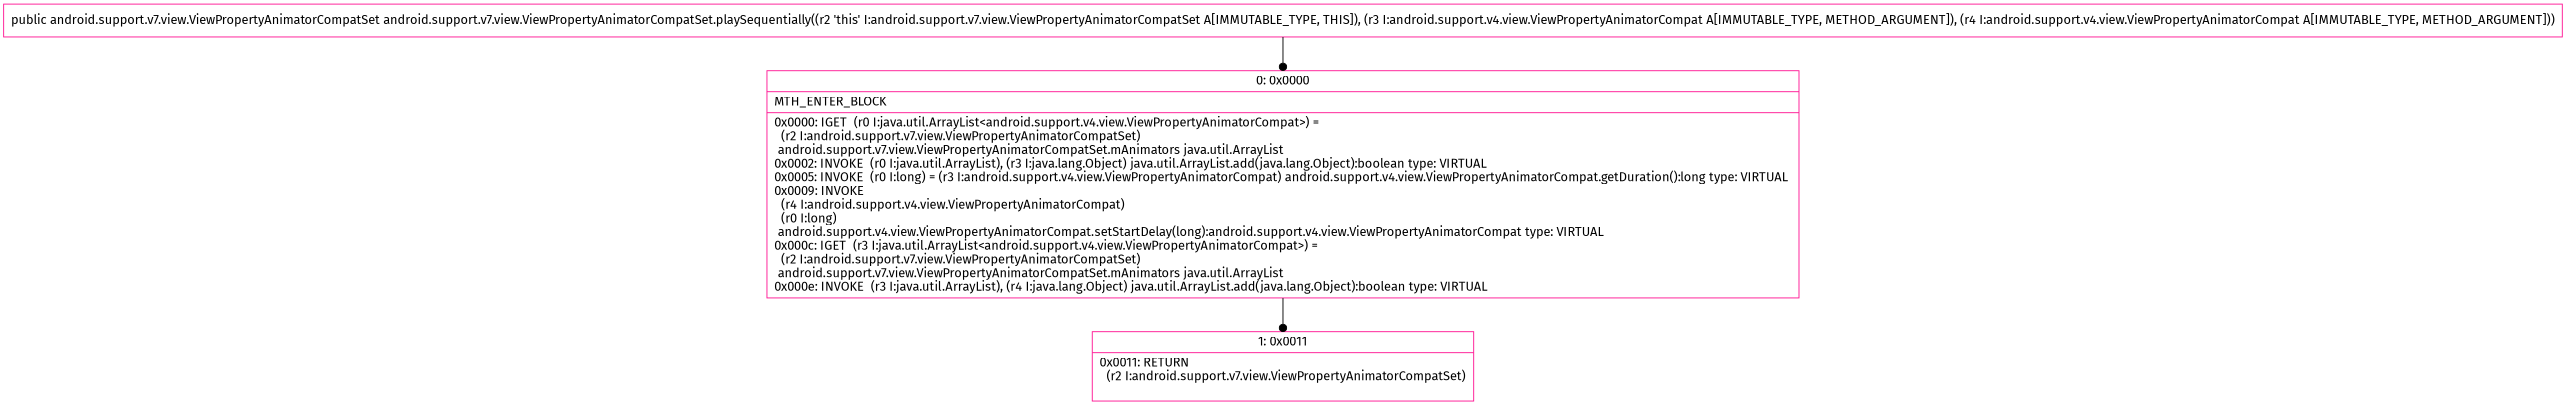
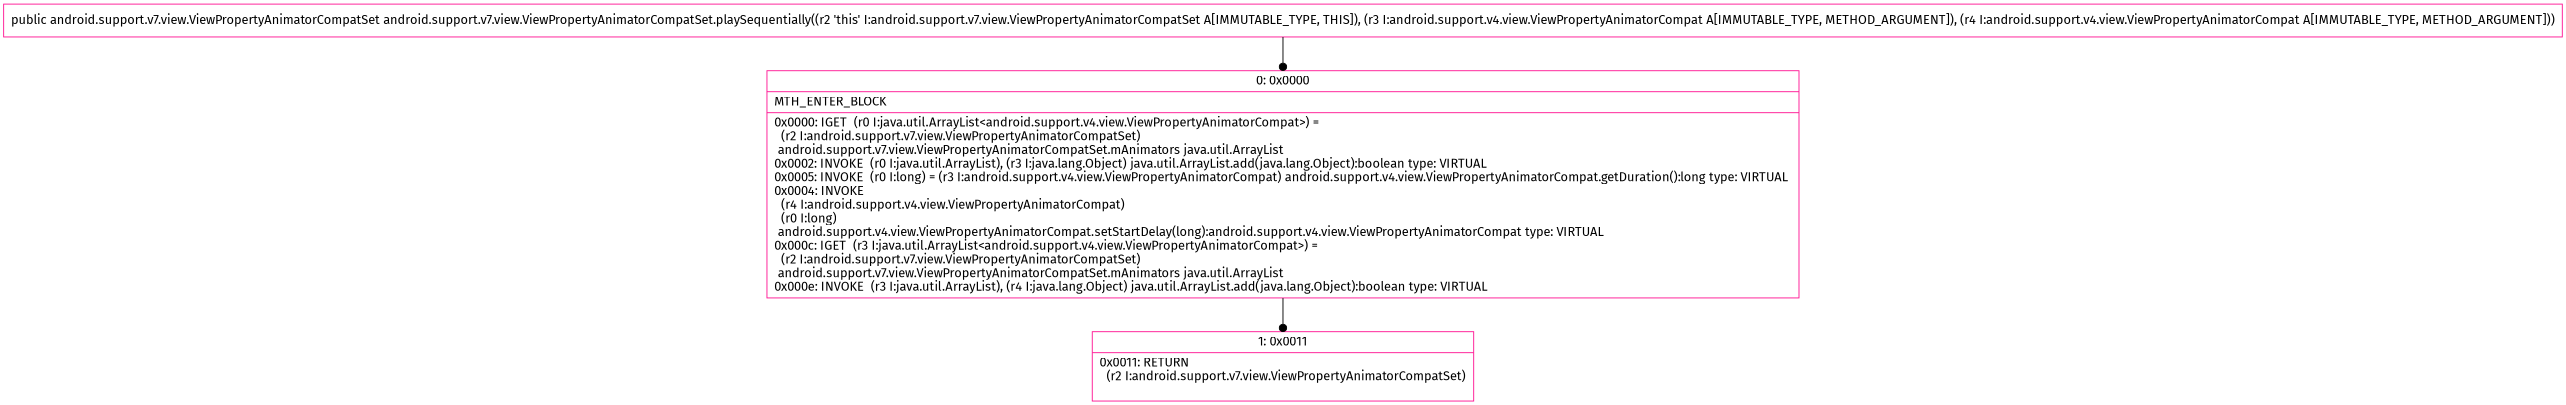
node "0: 0x0000": text "0x0009: INVOKE" -> "0x0004: INVOKE"
